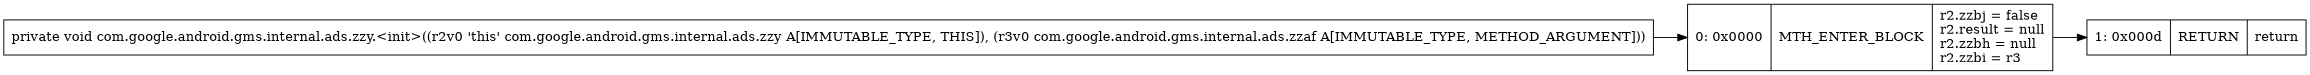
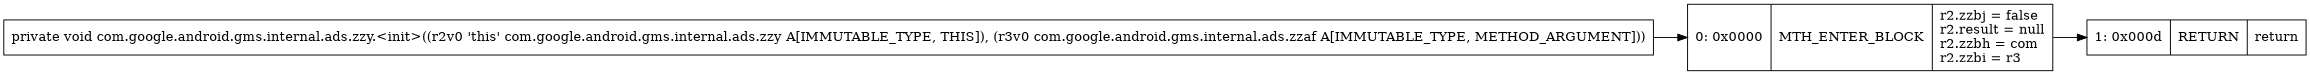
node "0: 0x0000": text "r2.zzbh = null" -> "r2.zzbh = com"
